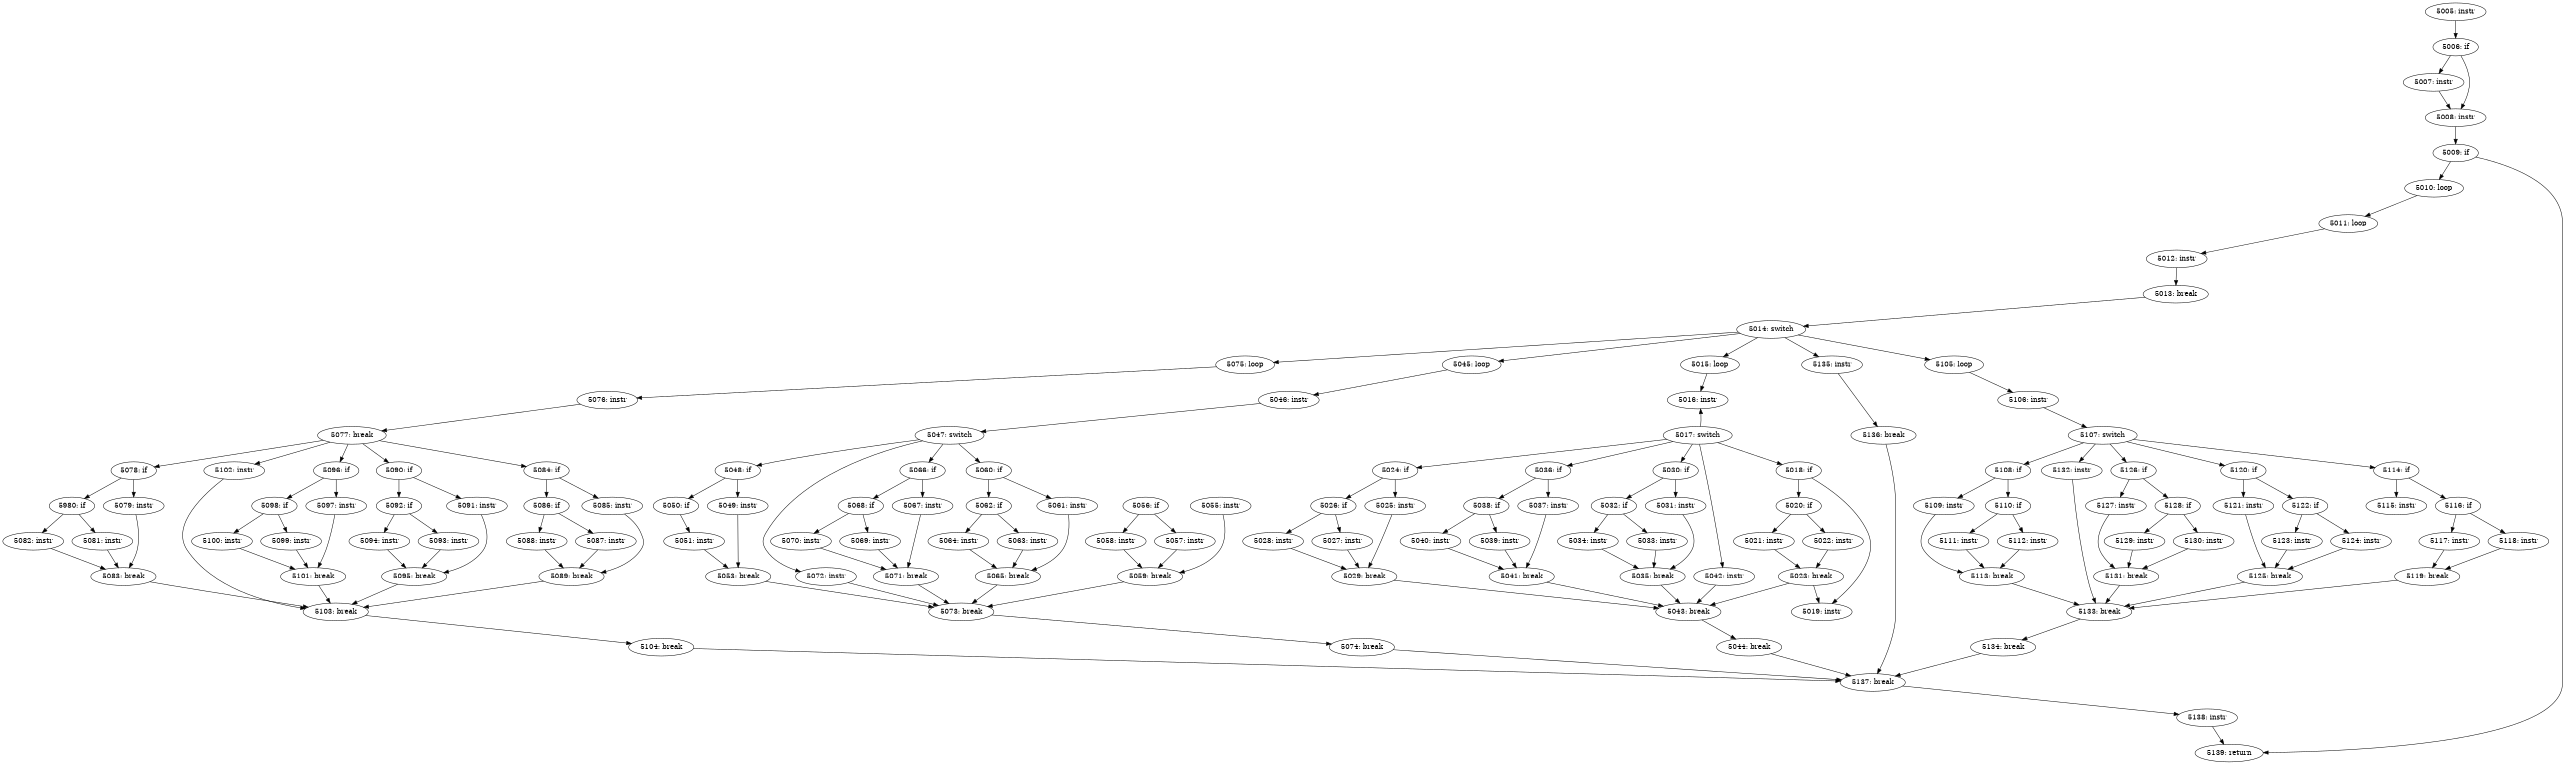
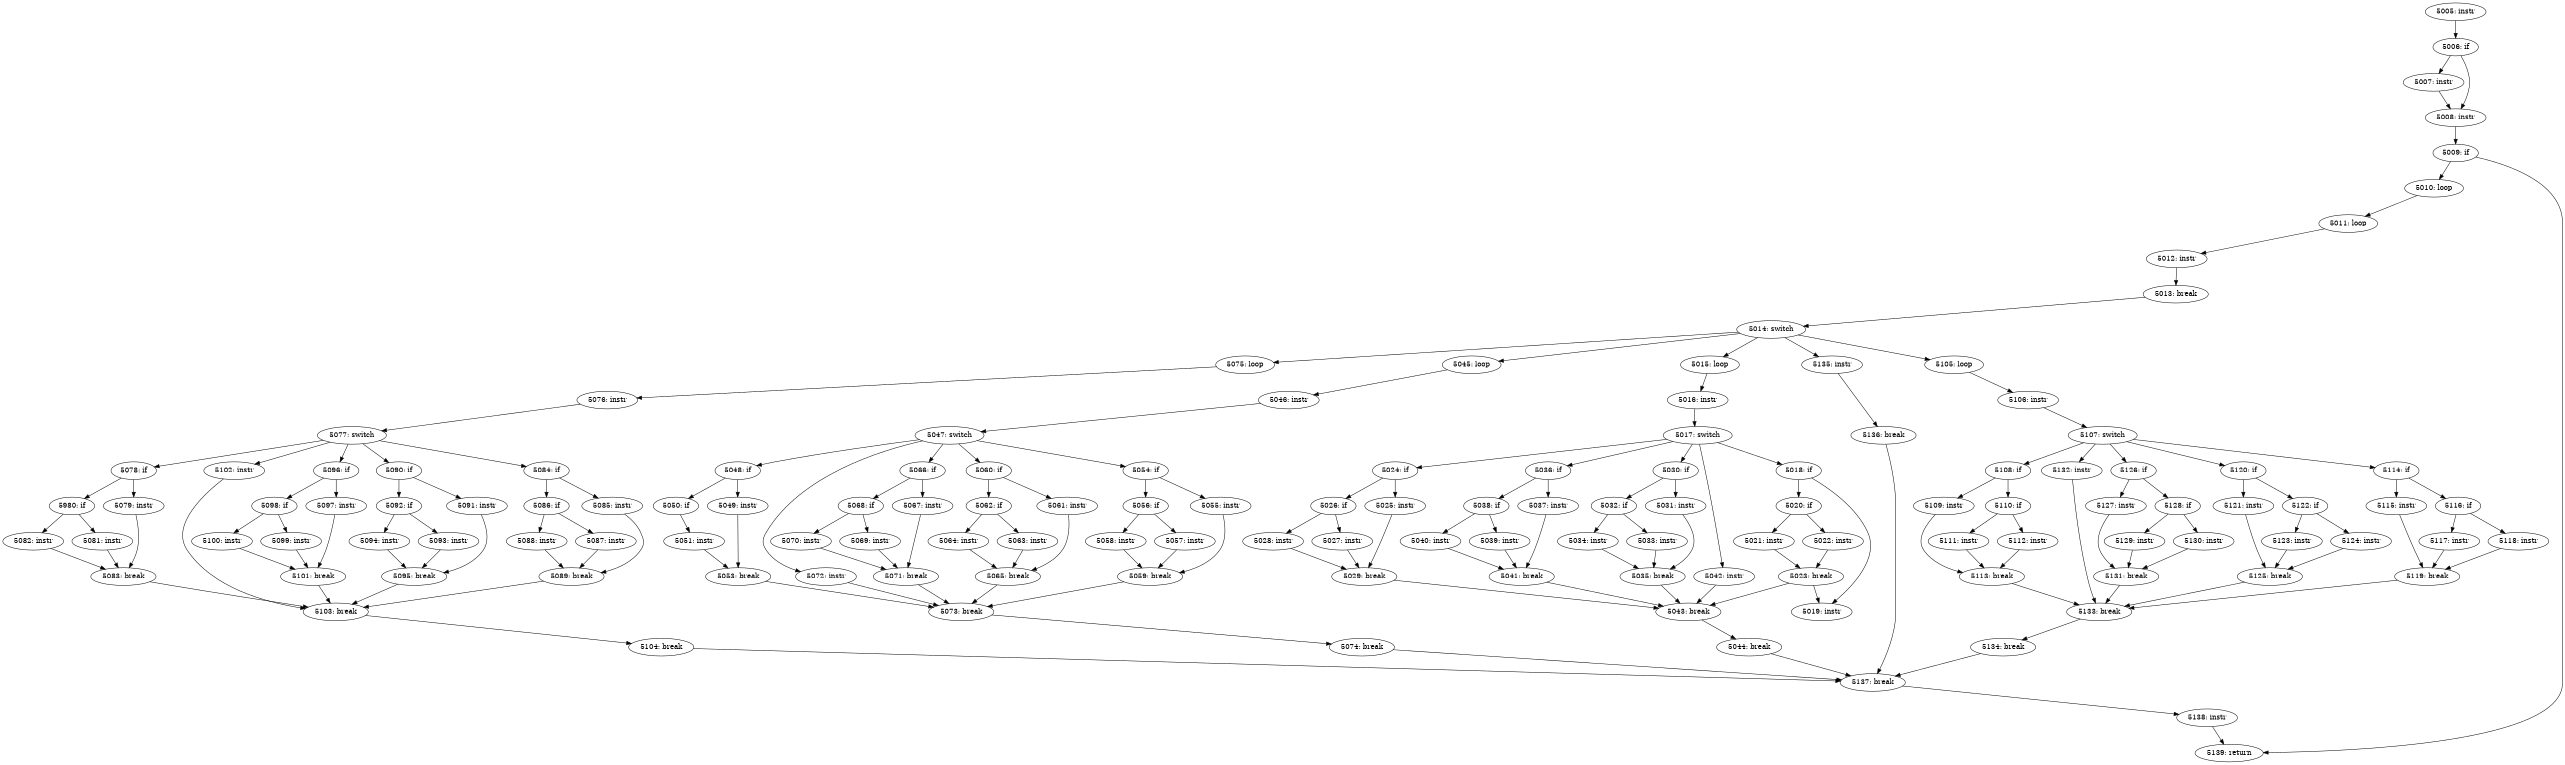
edge "5017: switch" -> "5016: instr": reversed
node "5077: break": label "5077: break" -> "5077: switch"
node "5054: if": added
edge "5115: instr" -> "5119: break": added
